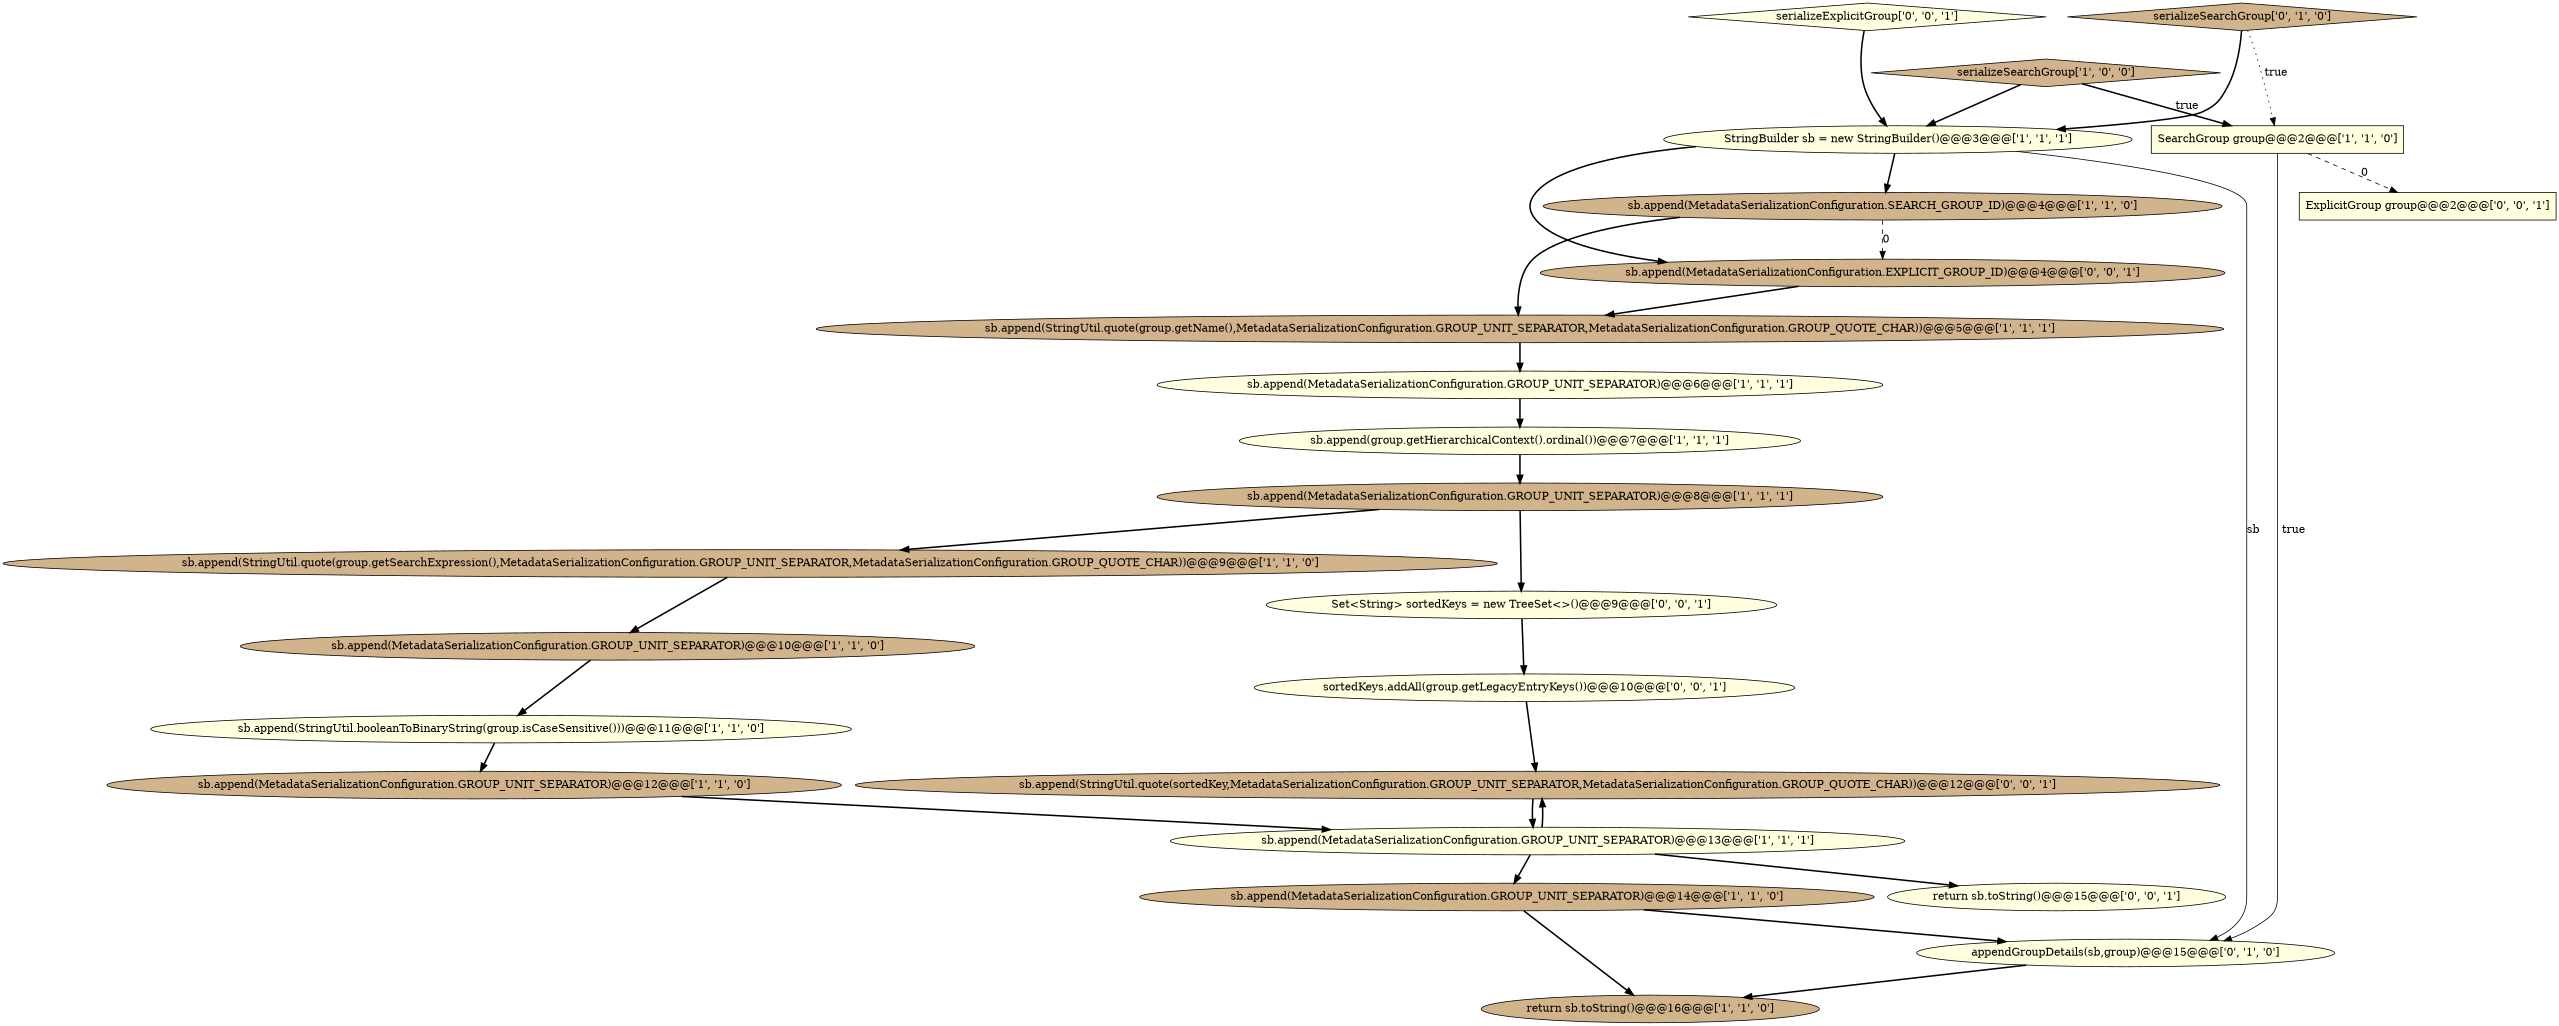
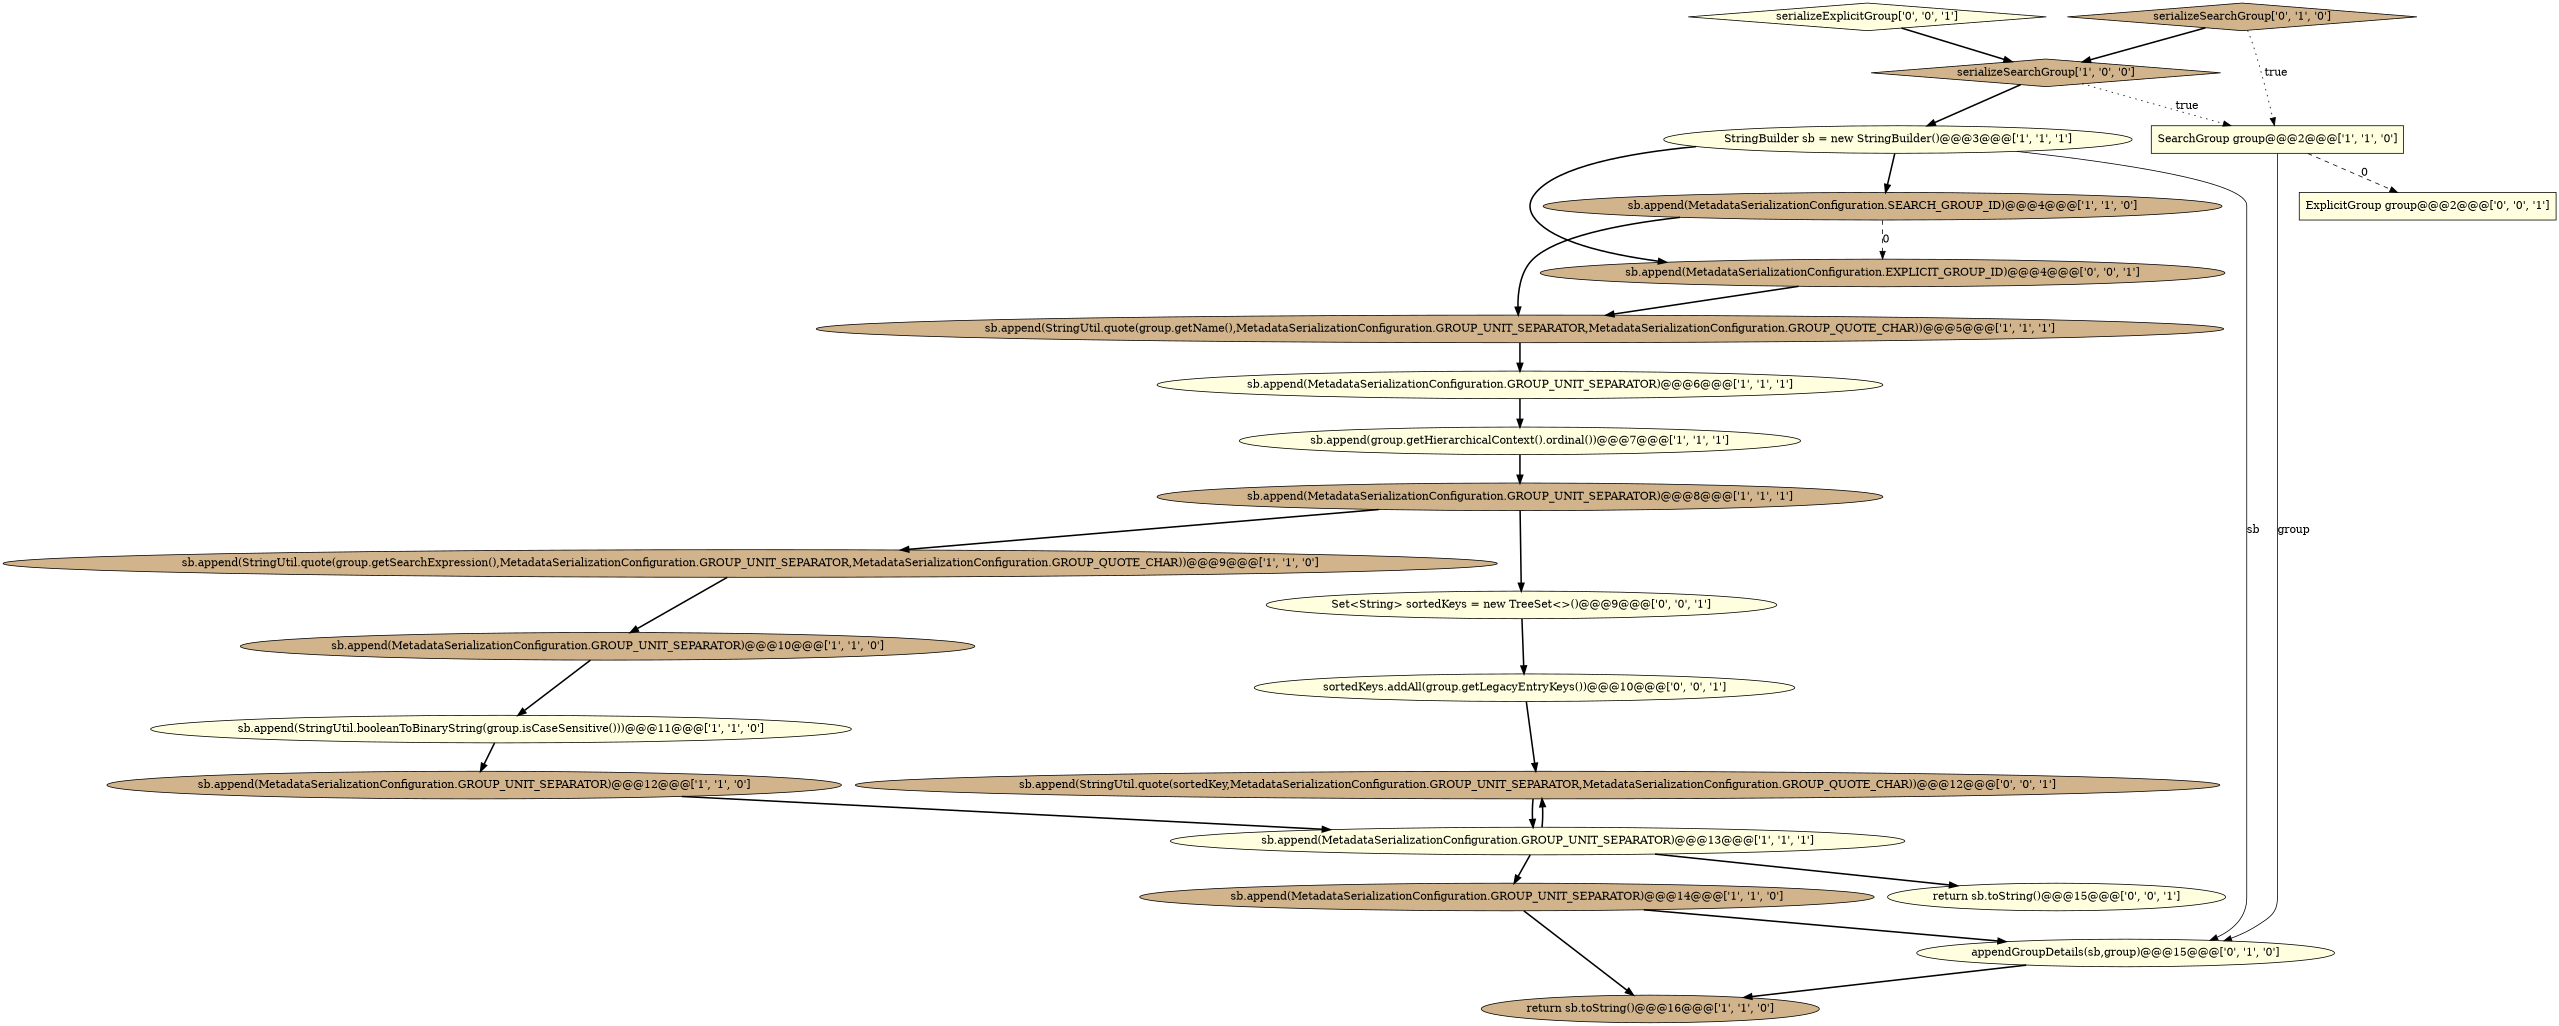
edge "serializeExplicitGroup['0', '0', '1']" -> "StringBuilder sb = new StringBuilder()@@@3@@@['1', '1', '1']": now "serializeExplicitGroup['0', '0', '1']" -> "serializeSearchGroup['1', '0', '0']"
edge "serializeSearchGroup['1', '0', '0']" -> "SearchGroup group@@@2@@@['1', '1', '0']": style bold -> dotted
edge "serializeSearchGroup['0', '1', '0']" -> "StringBuilder sb = new StringBuilder()@@@3@@@['1', '1', '1']": now "serializeSearchGroup['0', '1', '0']" -> "serializeSearchGroup['1', '0', '0']"
edge "SearchGroup group@@@2@@@['1', '1', '0']" -> "appendGroupDetails(sb,group)@@@15@@@['0', '1', '0']": label "true" -> "group"
